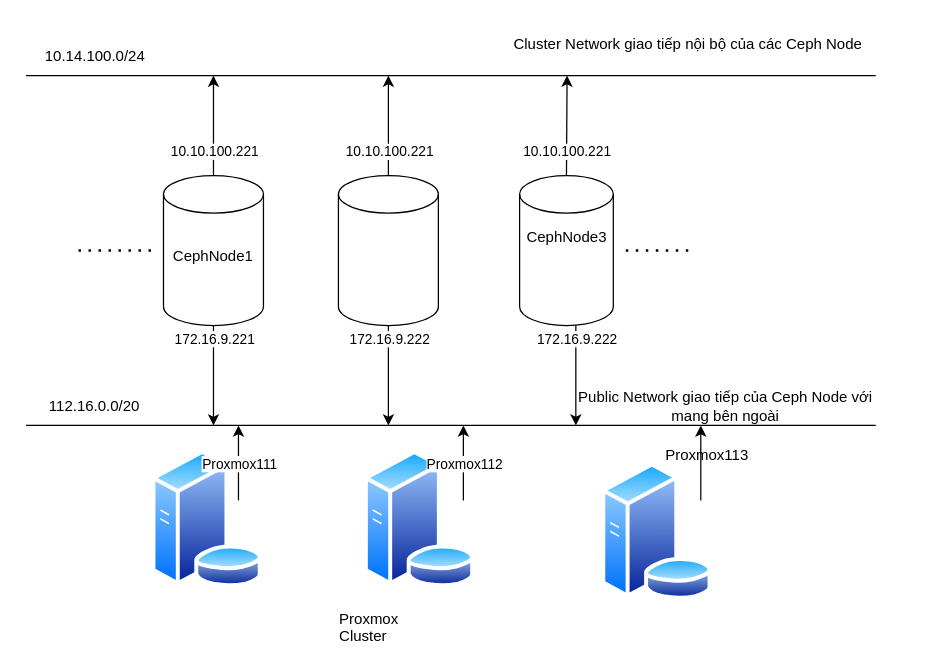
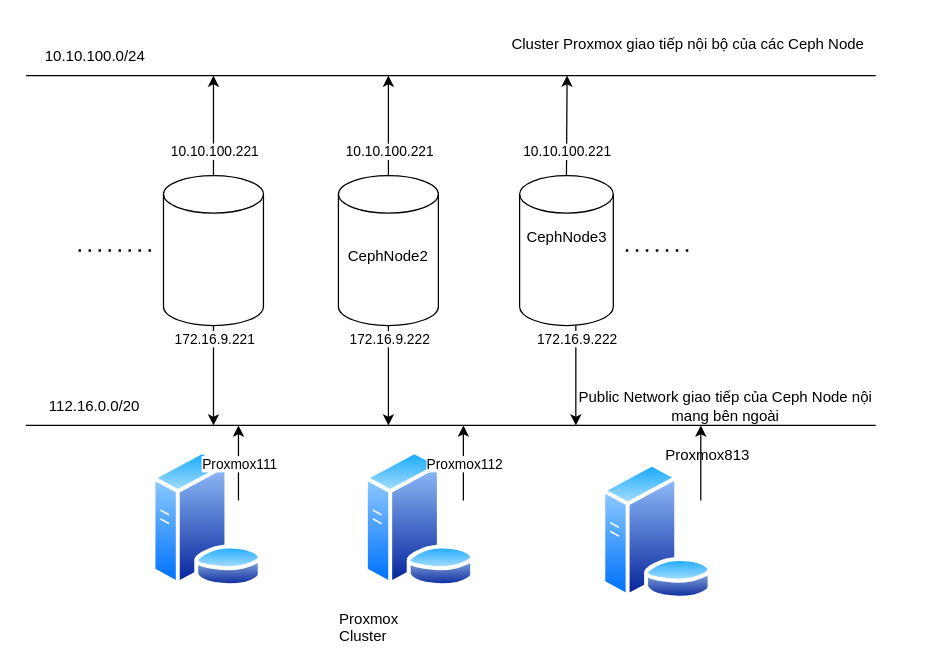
node "Cluster Network giao tiếp nội bộ của các Ceph Node": label "Cluster Network giao tiếp nội bộ của các Ceph Node" -> "Cluster Proxmox giao tiếp nội bộ của các Ceph Node"
node "10.14.100.0/24": label "10.14.100.0/24" -> "10.10.100.0/24"
node "CephNode1": removed
node "CephNode2": added
node "Public Network giao tiếp của Ceph Node với mang bên ngoài": label "Public Network giao tiếp của Ceph Node với mang bên ngoài" -> "Public Network giao tiếp của Ceph Node nội mang bên ngoài"
node "Proxmox113": label "Proxmox113" -> "Proxmox813"
